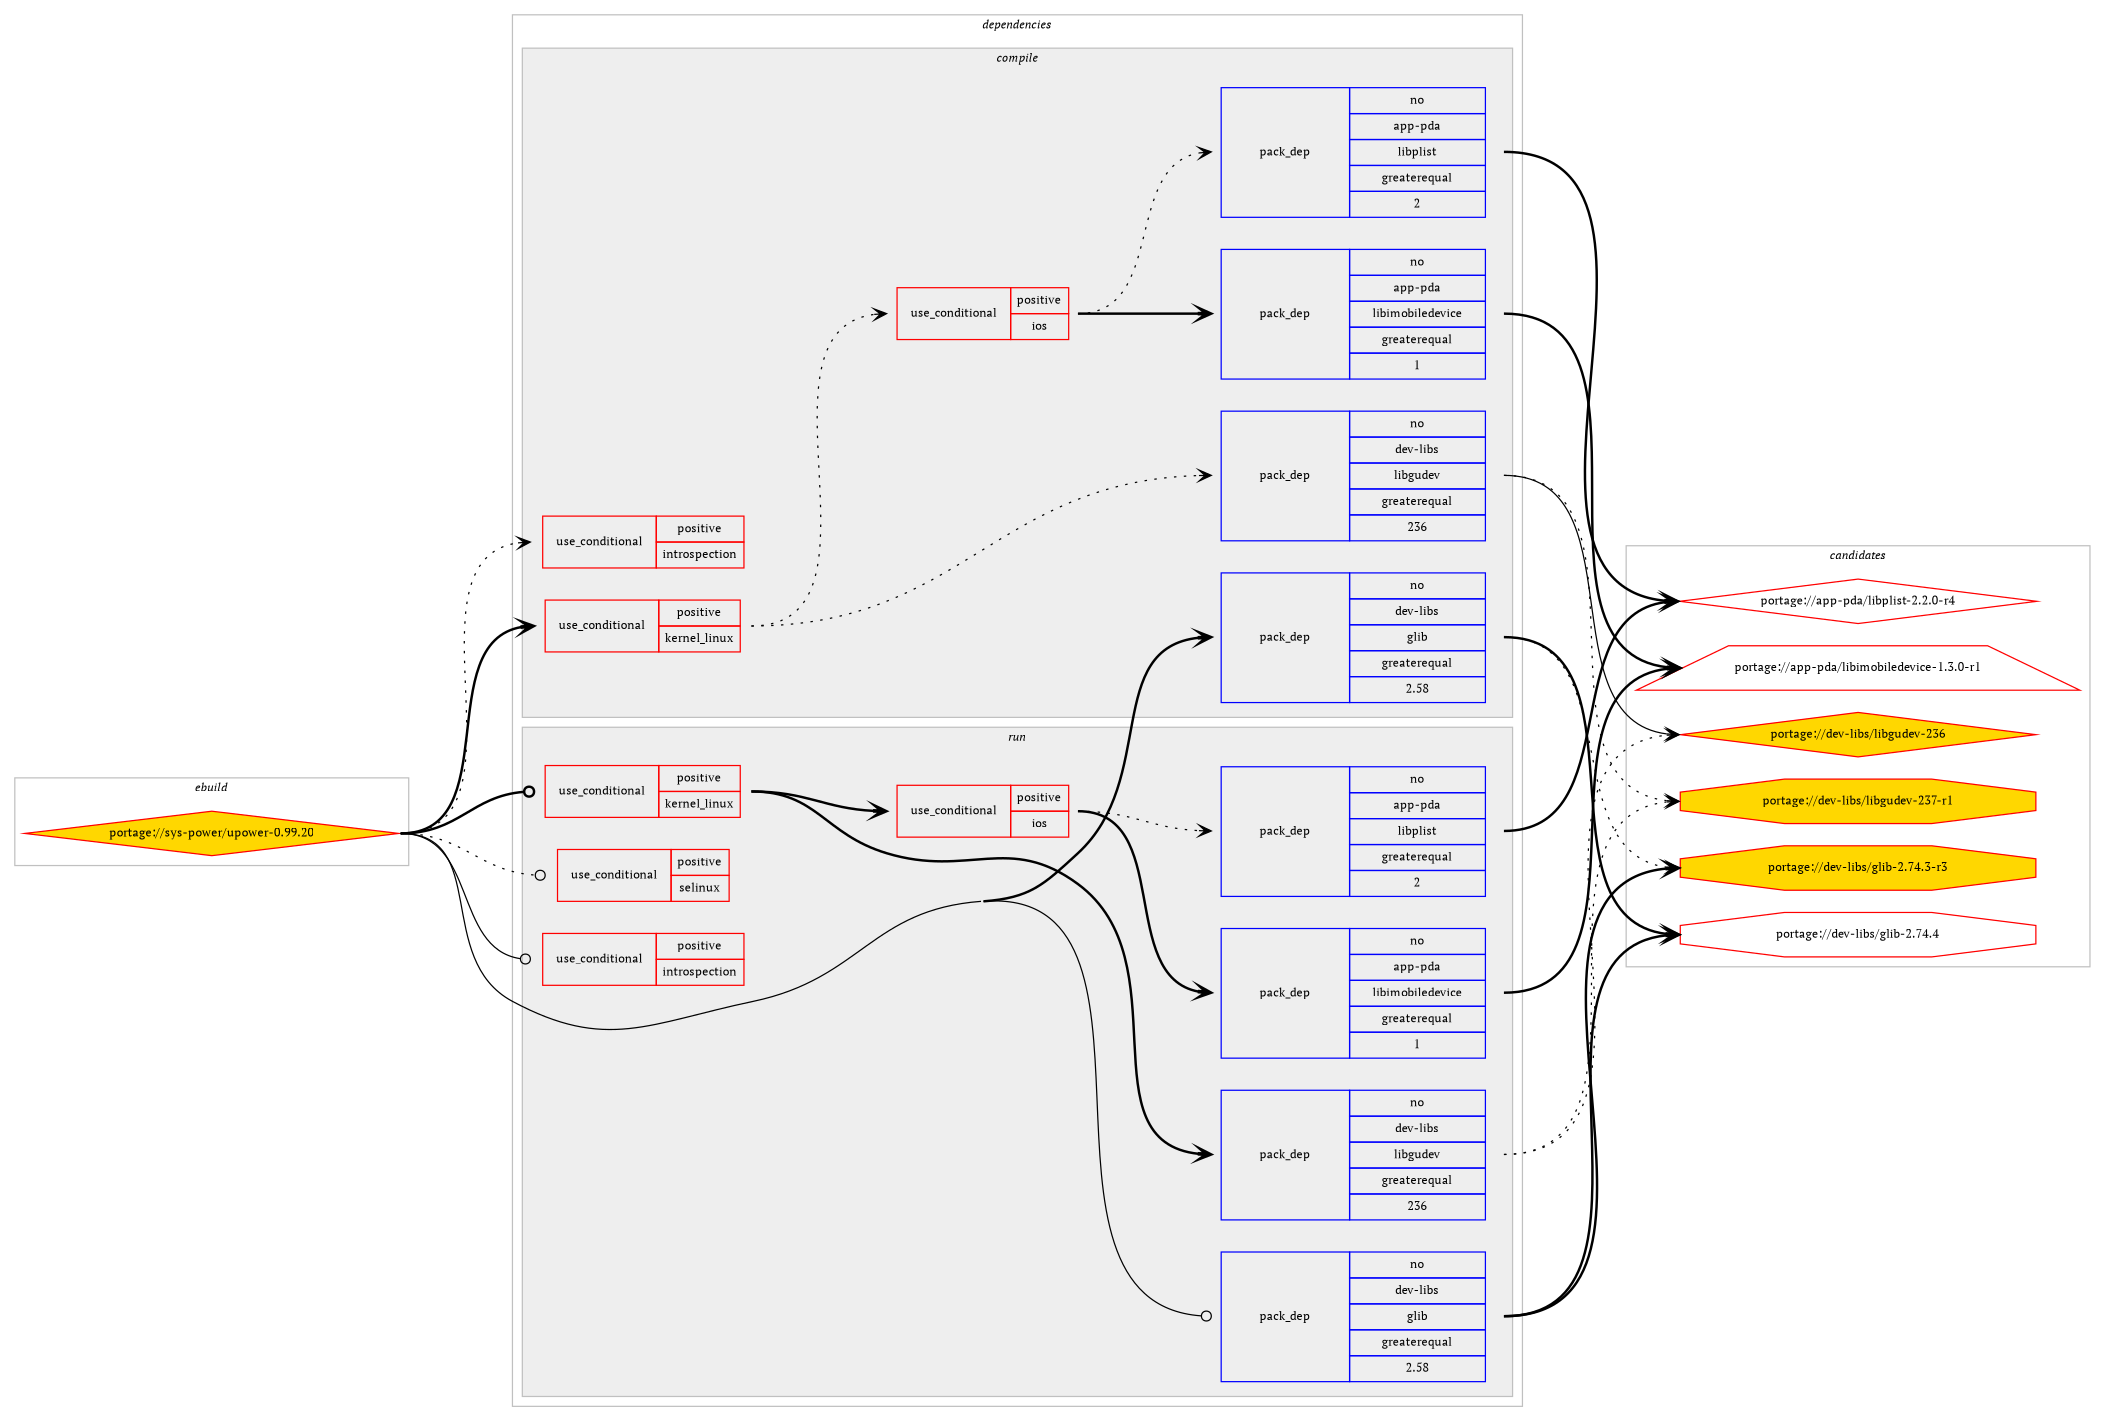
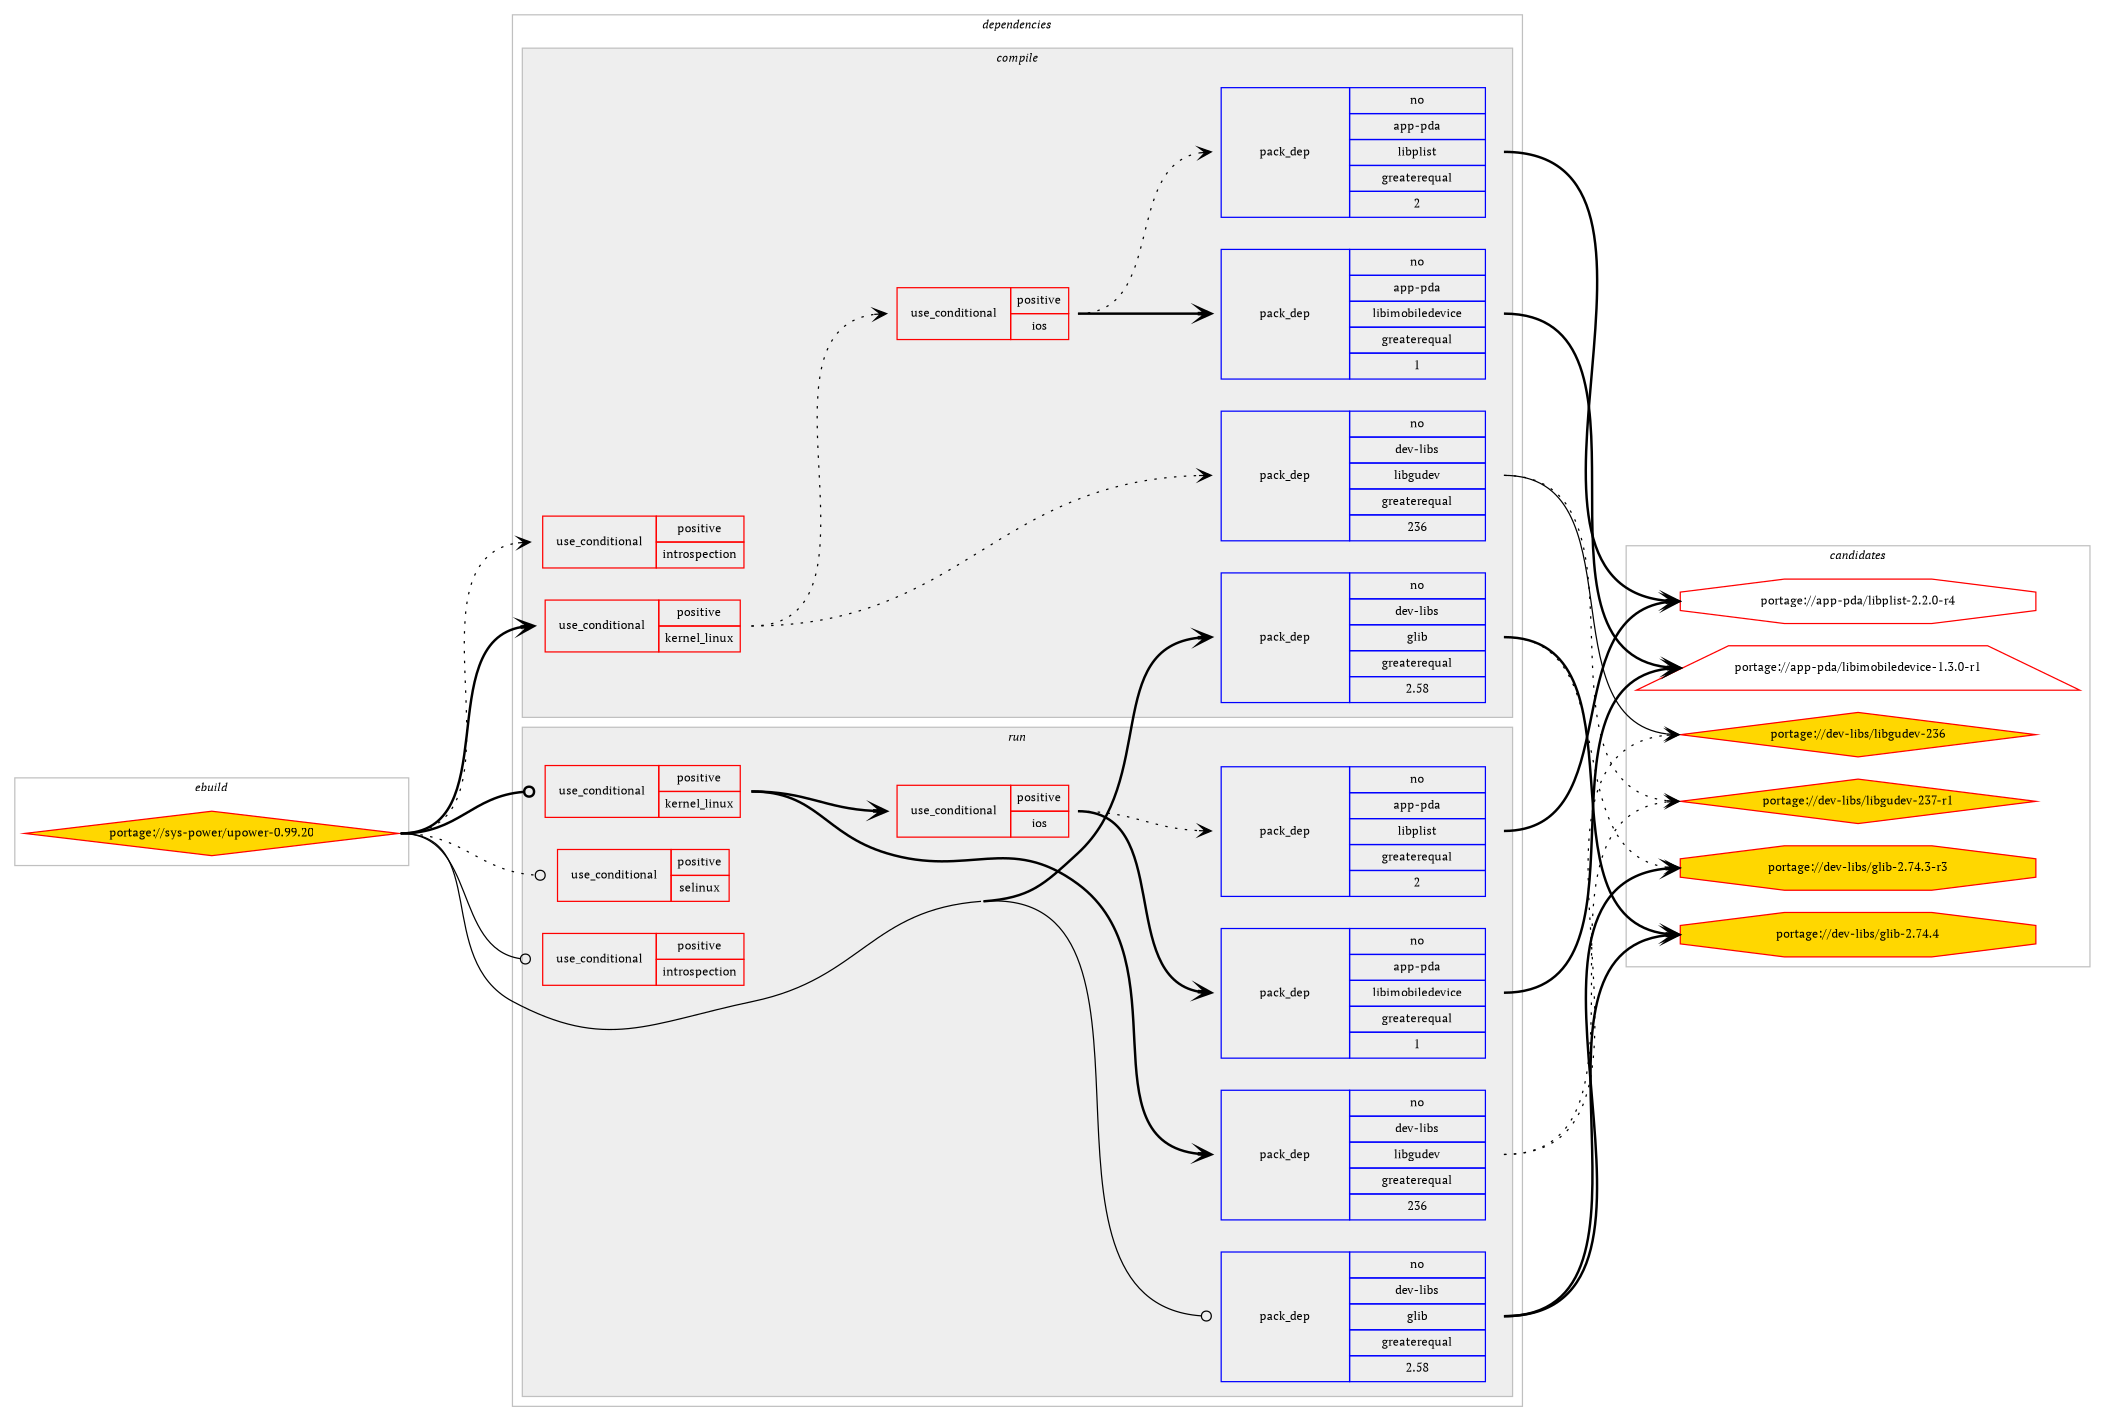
node "portage://app-pda/libplist-2.2.0-r4": shape diamond -> octagon
node "portage://dev-libs/libgudev-237-r1": shape octagon -> diamond
node "portage://dev-libs/glib-2.74.4": fillcolor white -> gold
